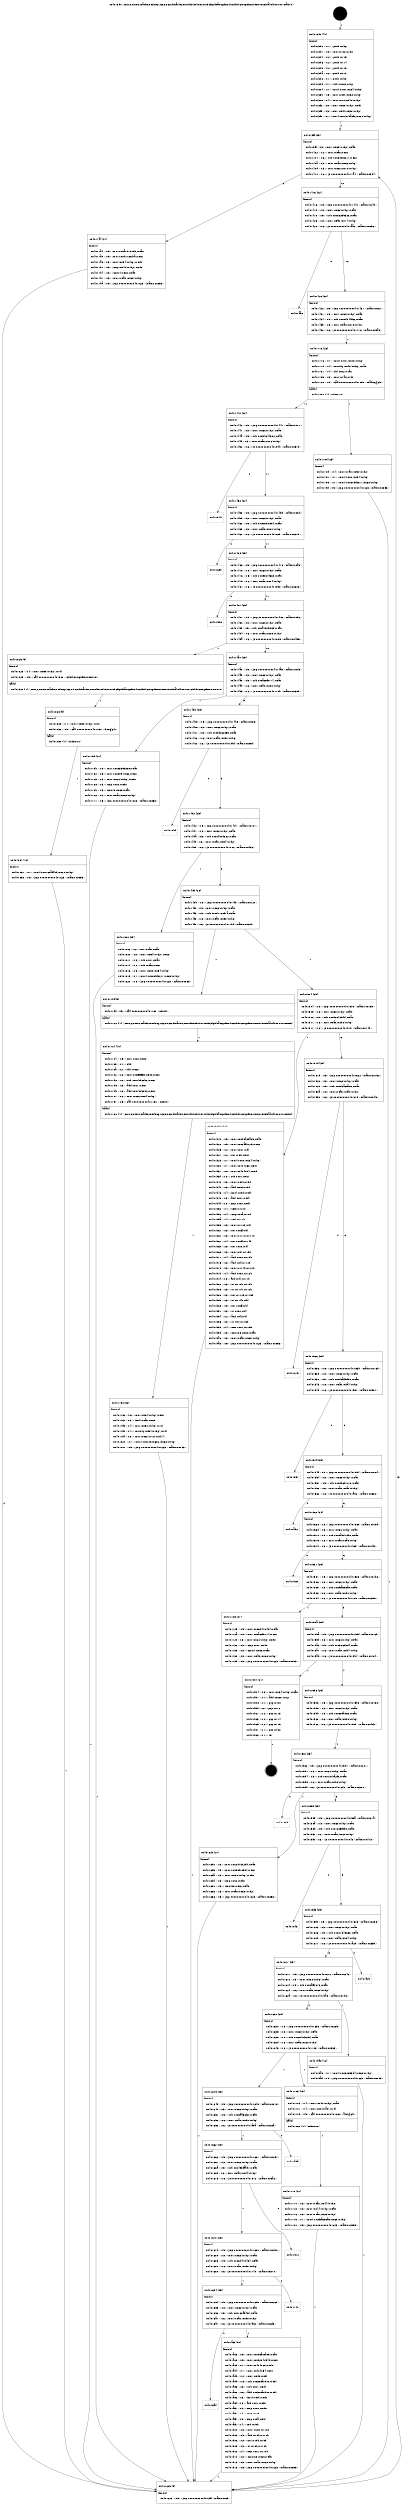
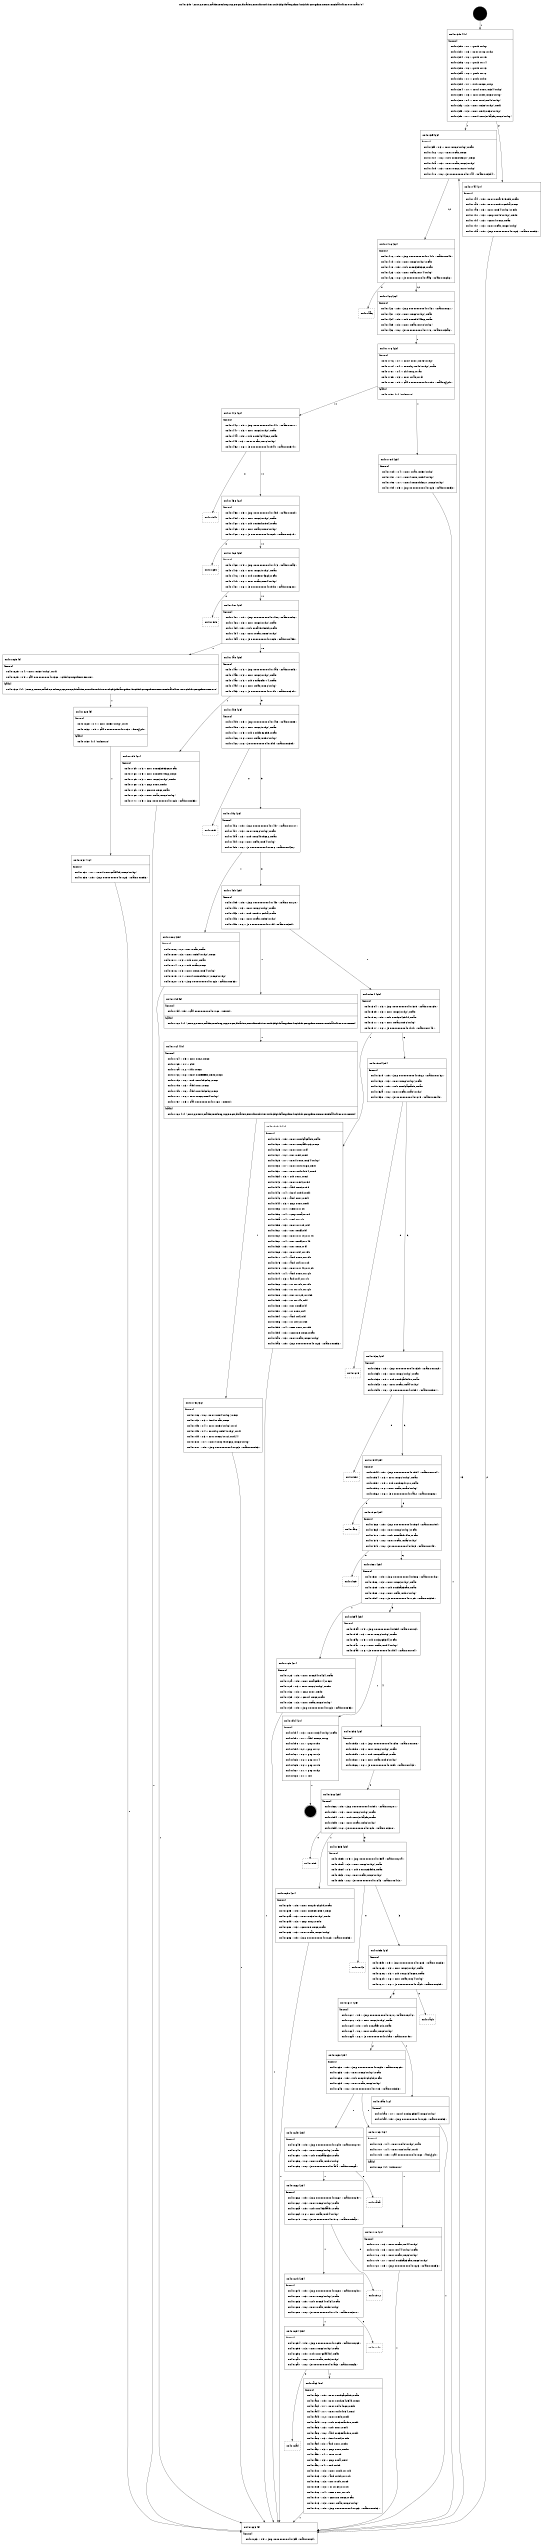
edge "0x4013ff [23]" -> "0x4017a4 [27]": now "0x4013d0 [47]" -> "0x4017a4 [27]"
edge "0x401725 [27]" -> "0x401c23 [5]": added, label "1"
